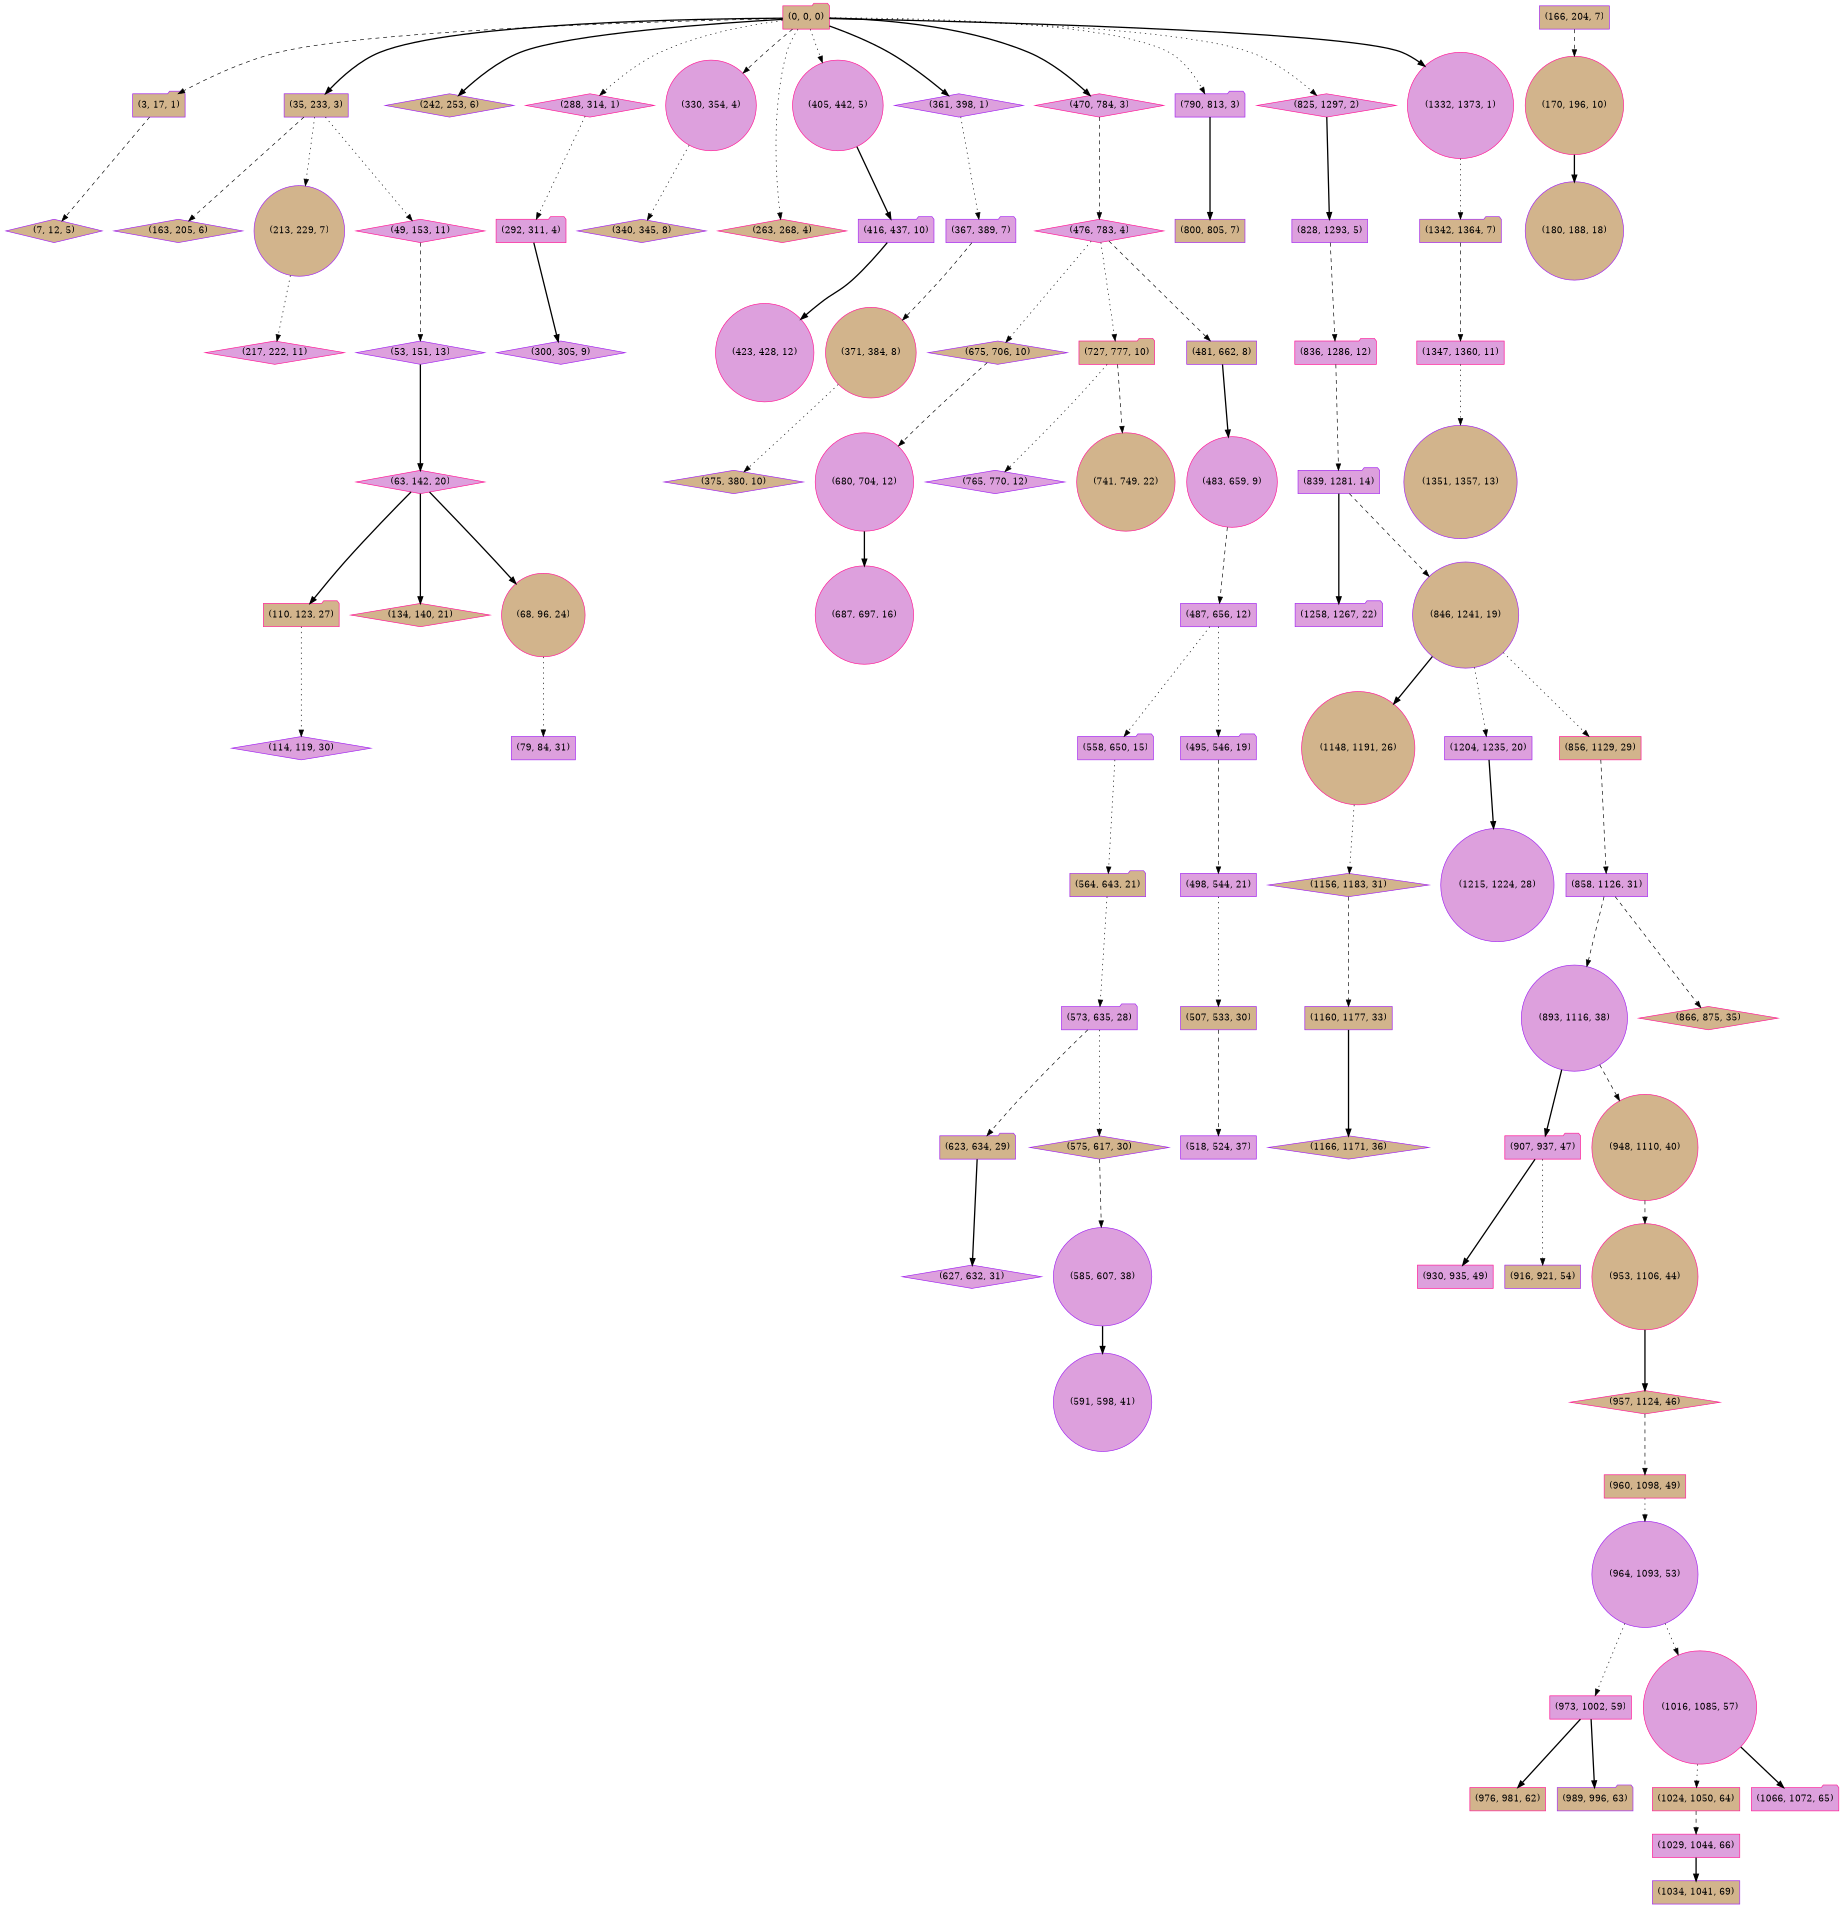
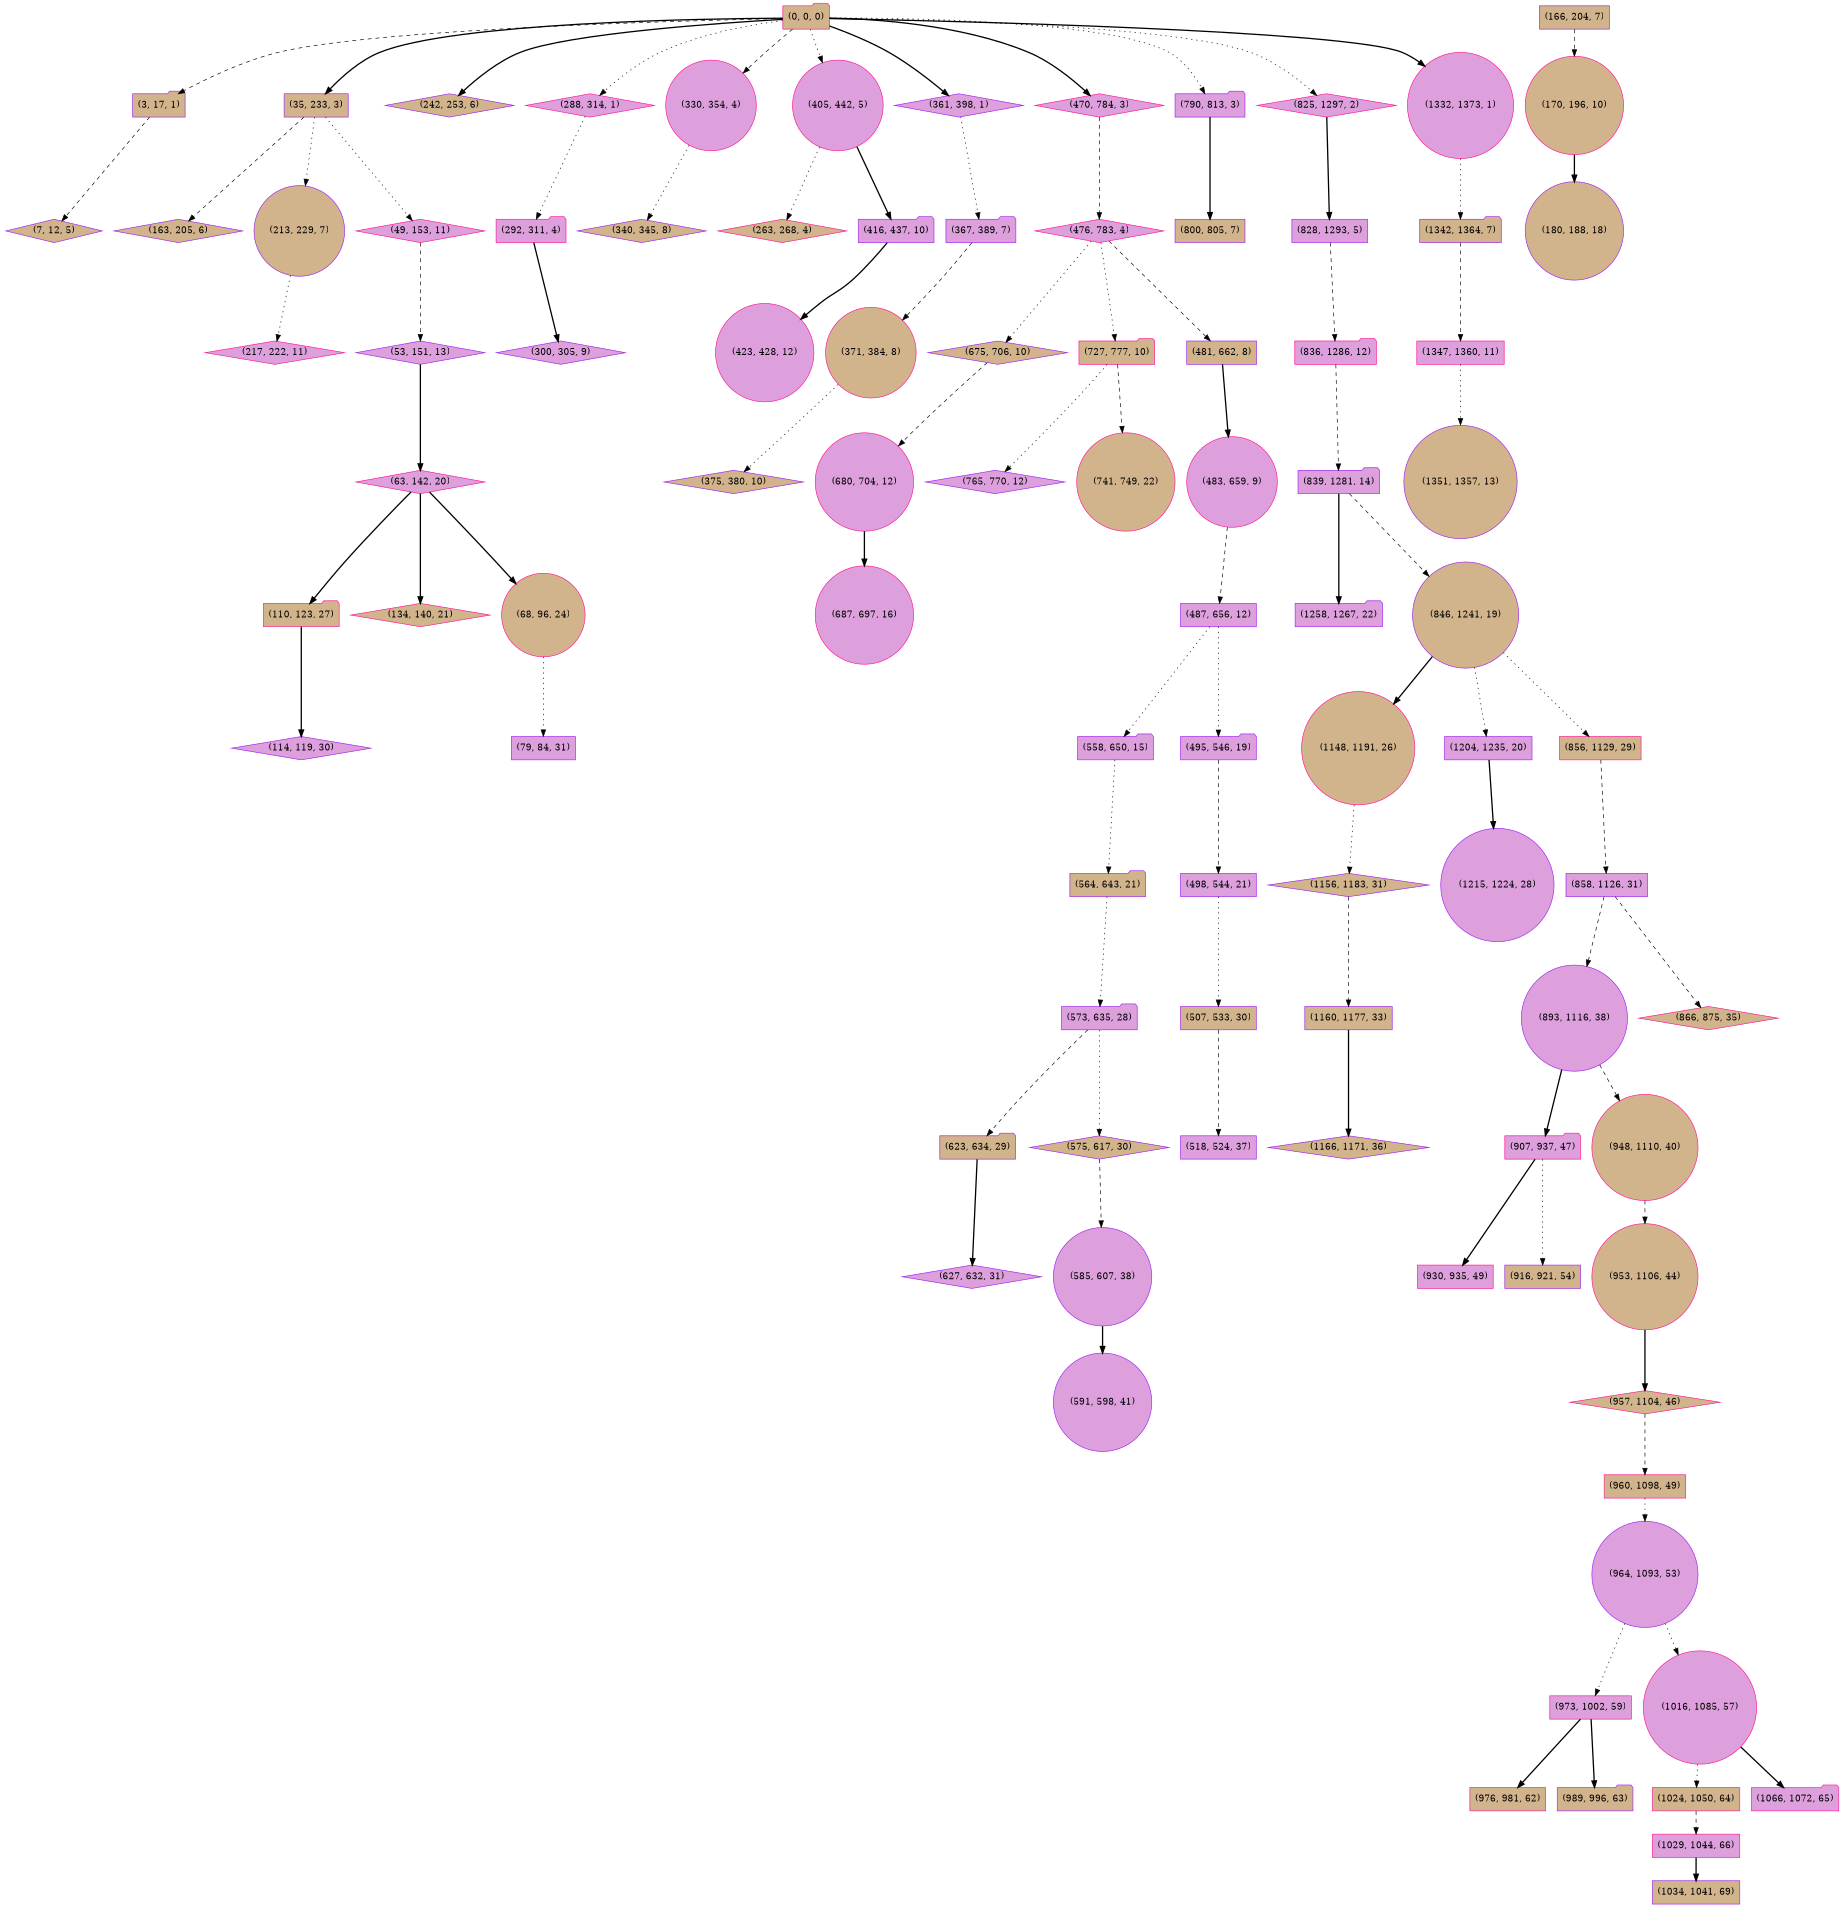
edge "(0, 0, 0)" -> "(263, 268, 4)": now "(405, 442, 5)" -> "(263, 268, 4)"
edge "(110, 123, 27)" -> "(114, 119, 30)": style dotted -> bold
node "(957, 1124, 46)": label "(957, 1124, 46)" -> "(957, 1104, 46)"
